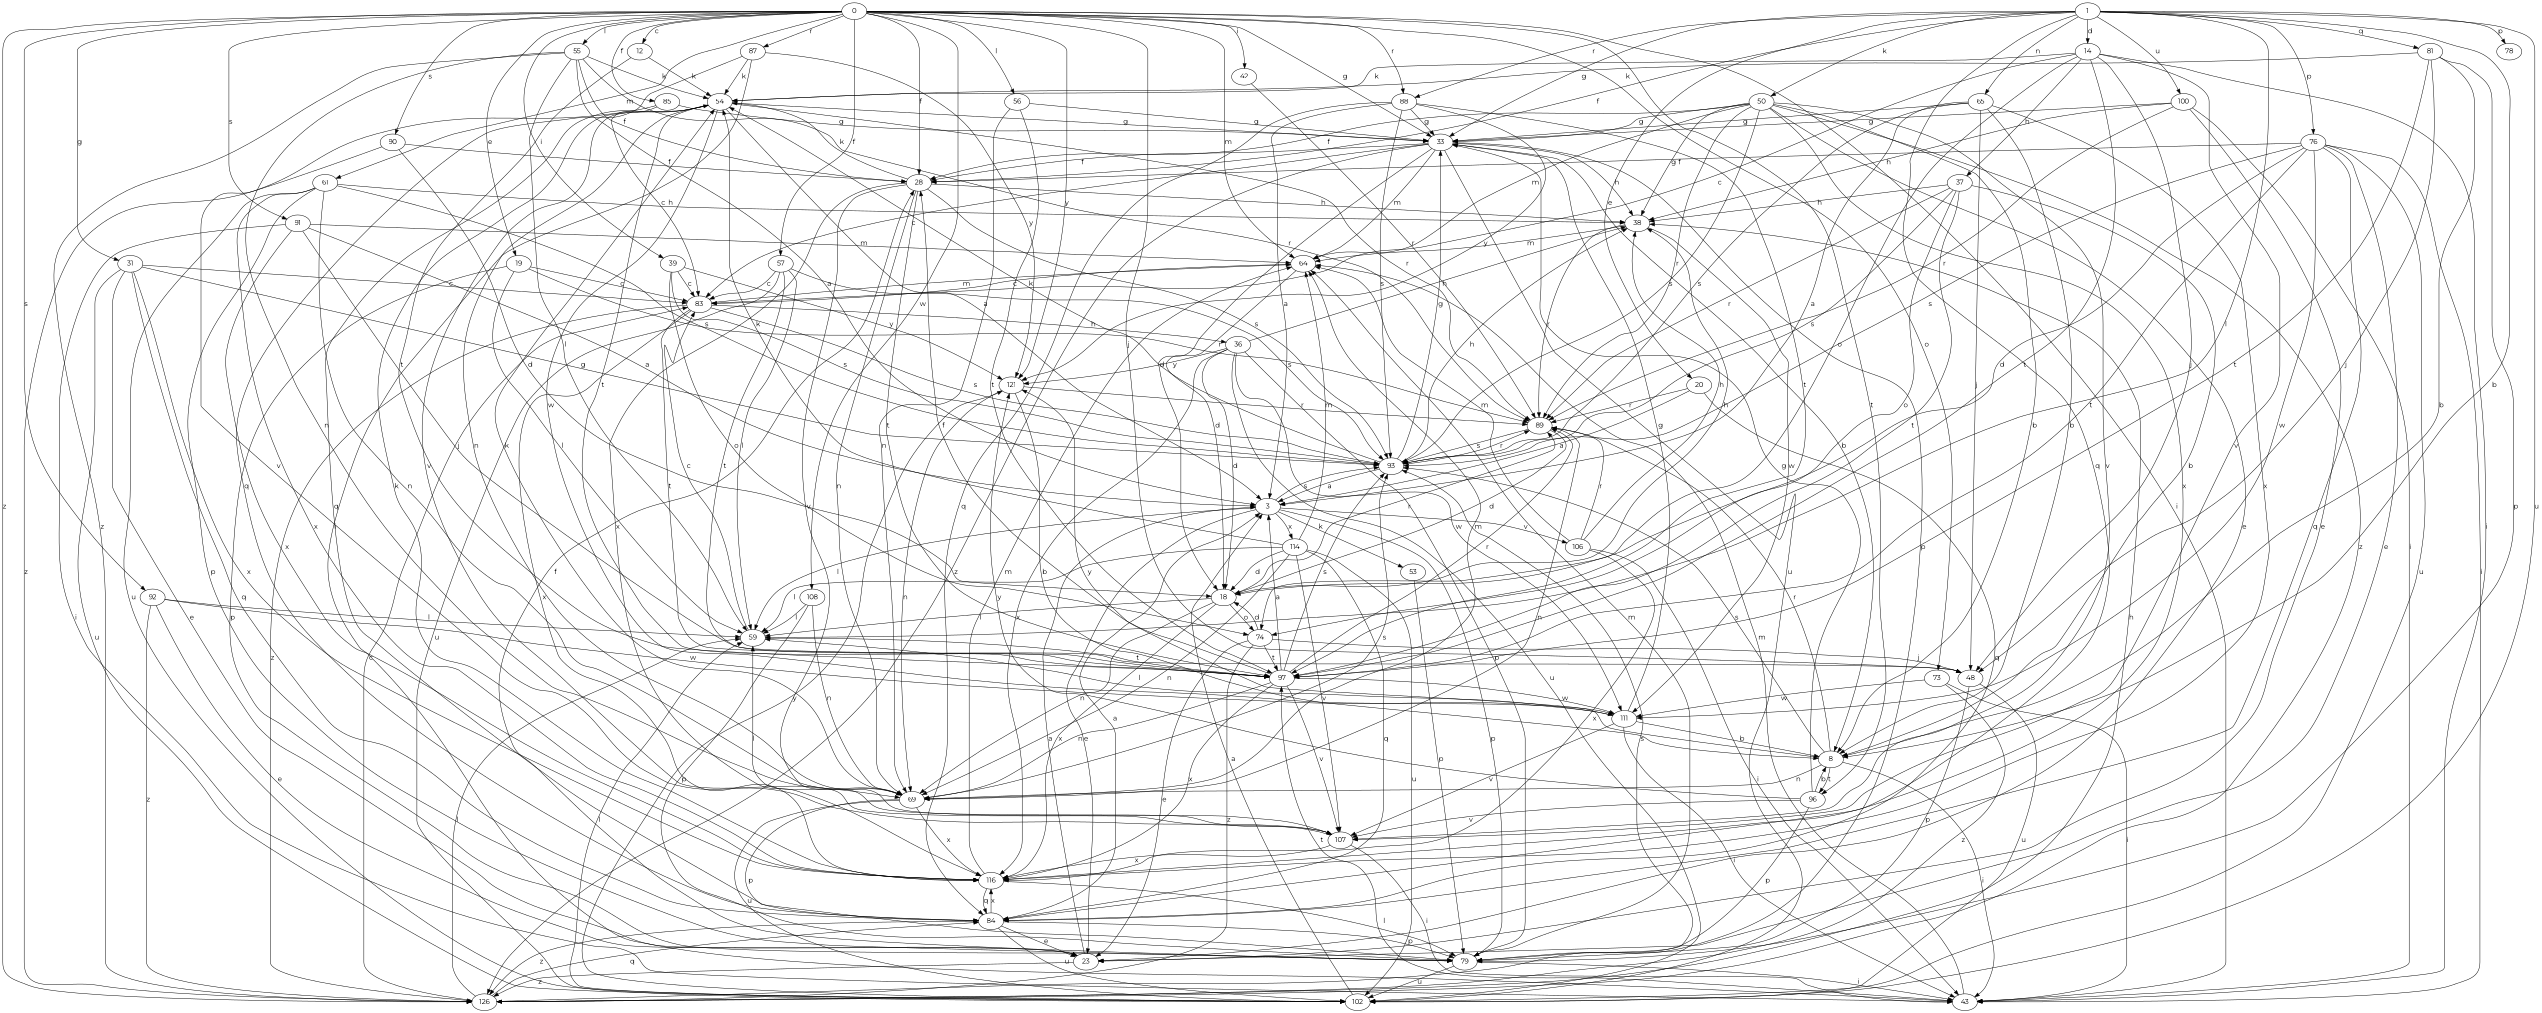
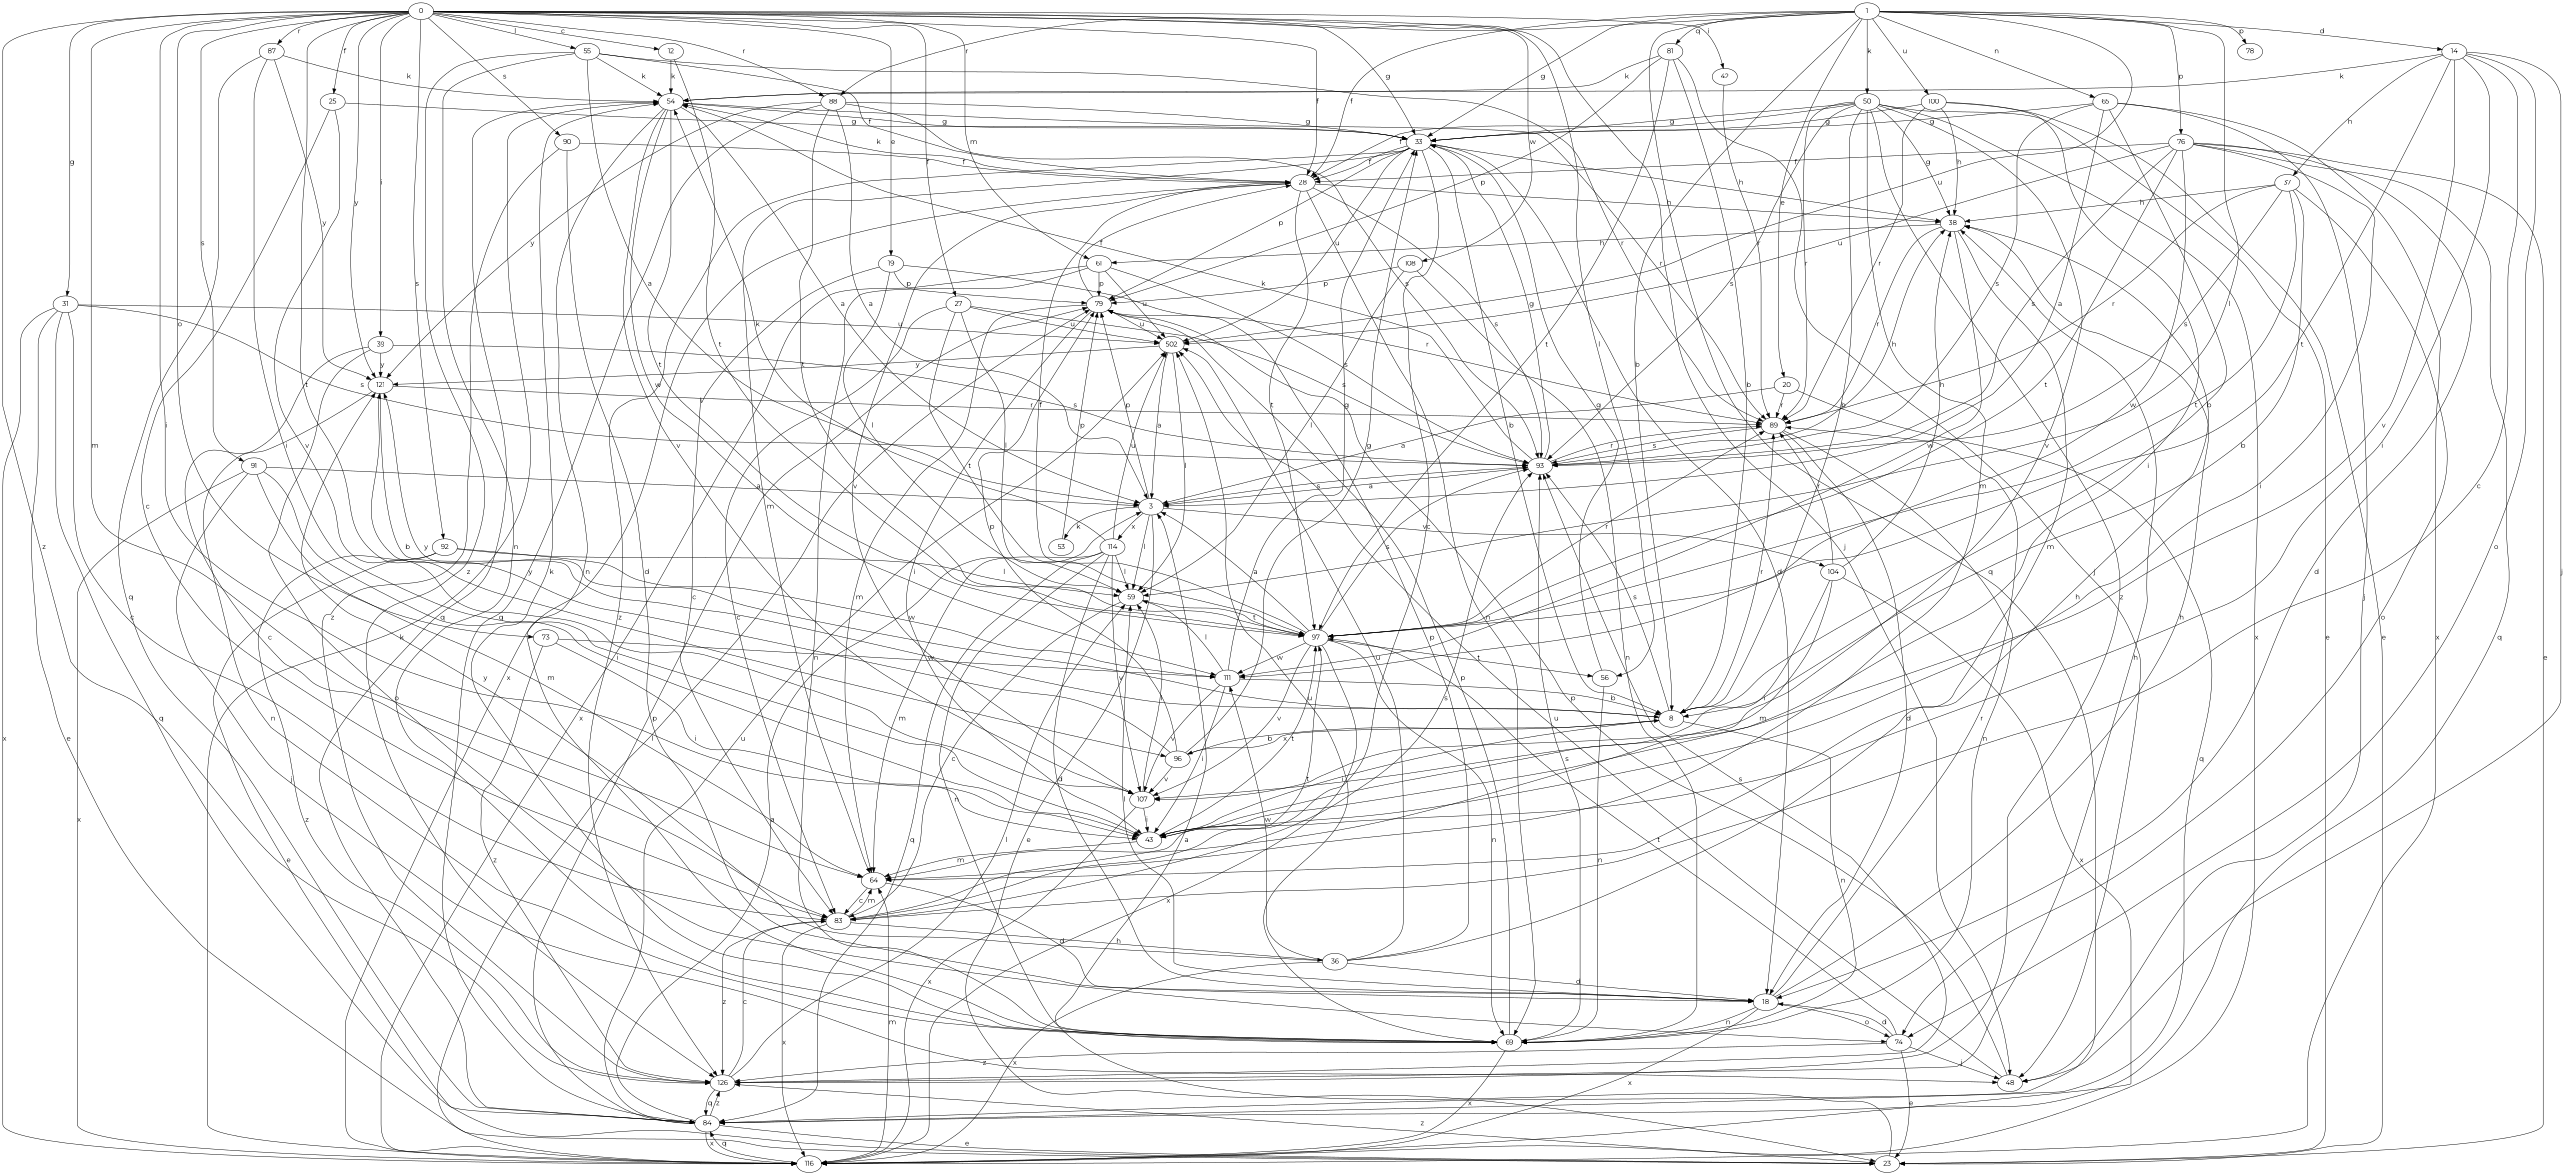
node "85": label "85" -> "25"
edge "61" -> "38": reversed
node "57": label "57" -> "27"
edge "55" -> "59": removed, label "l"
edge "31" -> "93": label "g" -> "s"
edge "56" -> "97": reversed
node "106": label "106" -> "104"
edge "69" -> "64": removed, label "m"
edge "8" -> "96": label "t" -> "x"
node "102": label "102" -> "502"
